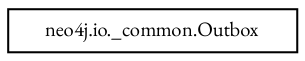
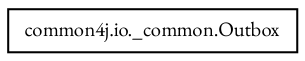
node "neo4j.io._common.Outbox": label "neo4j.io._common.Outbox" -> "common4j.io._common.Outbox"
